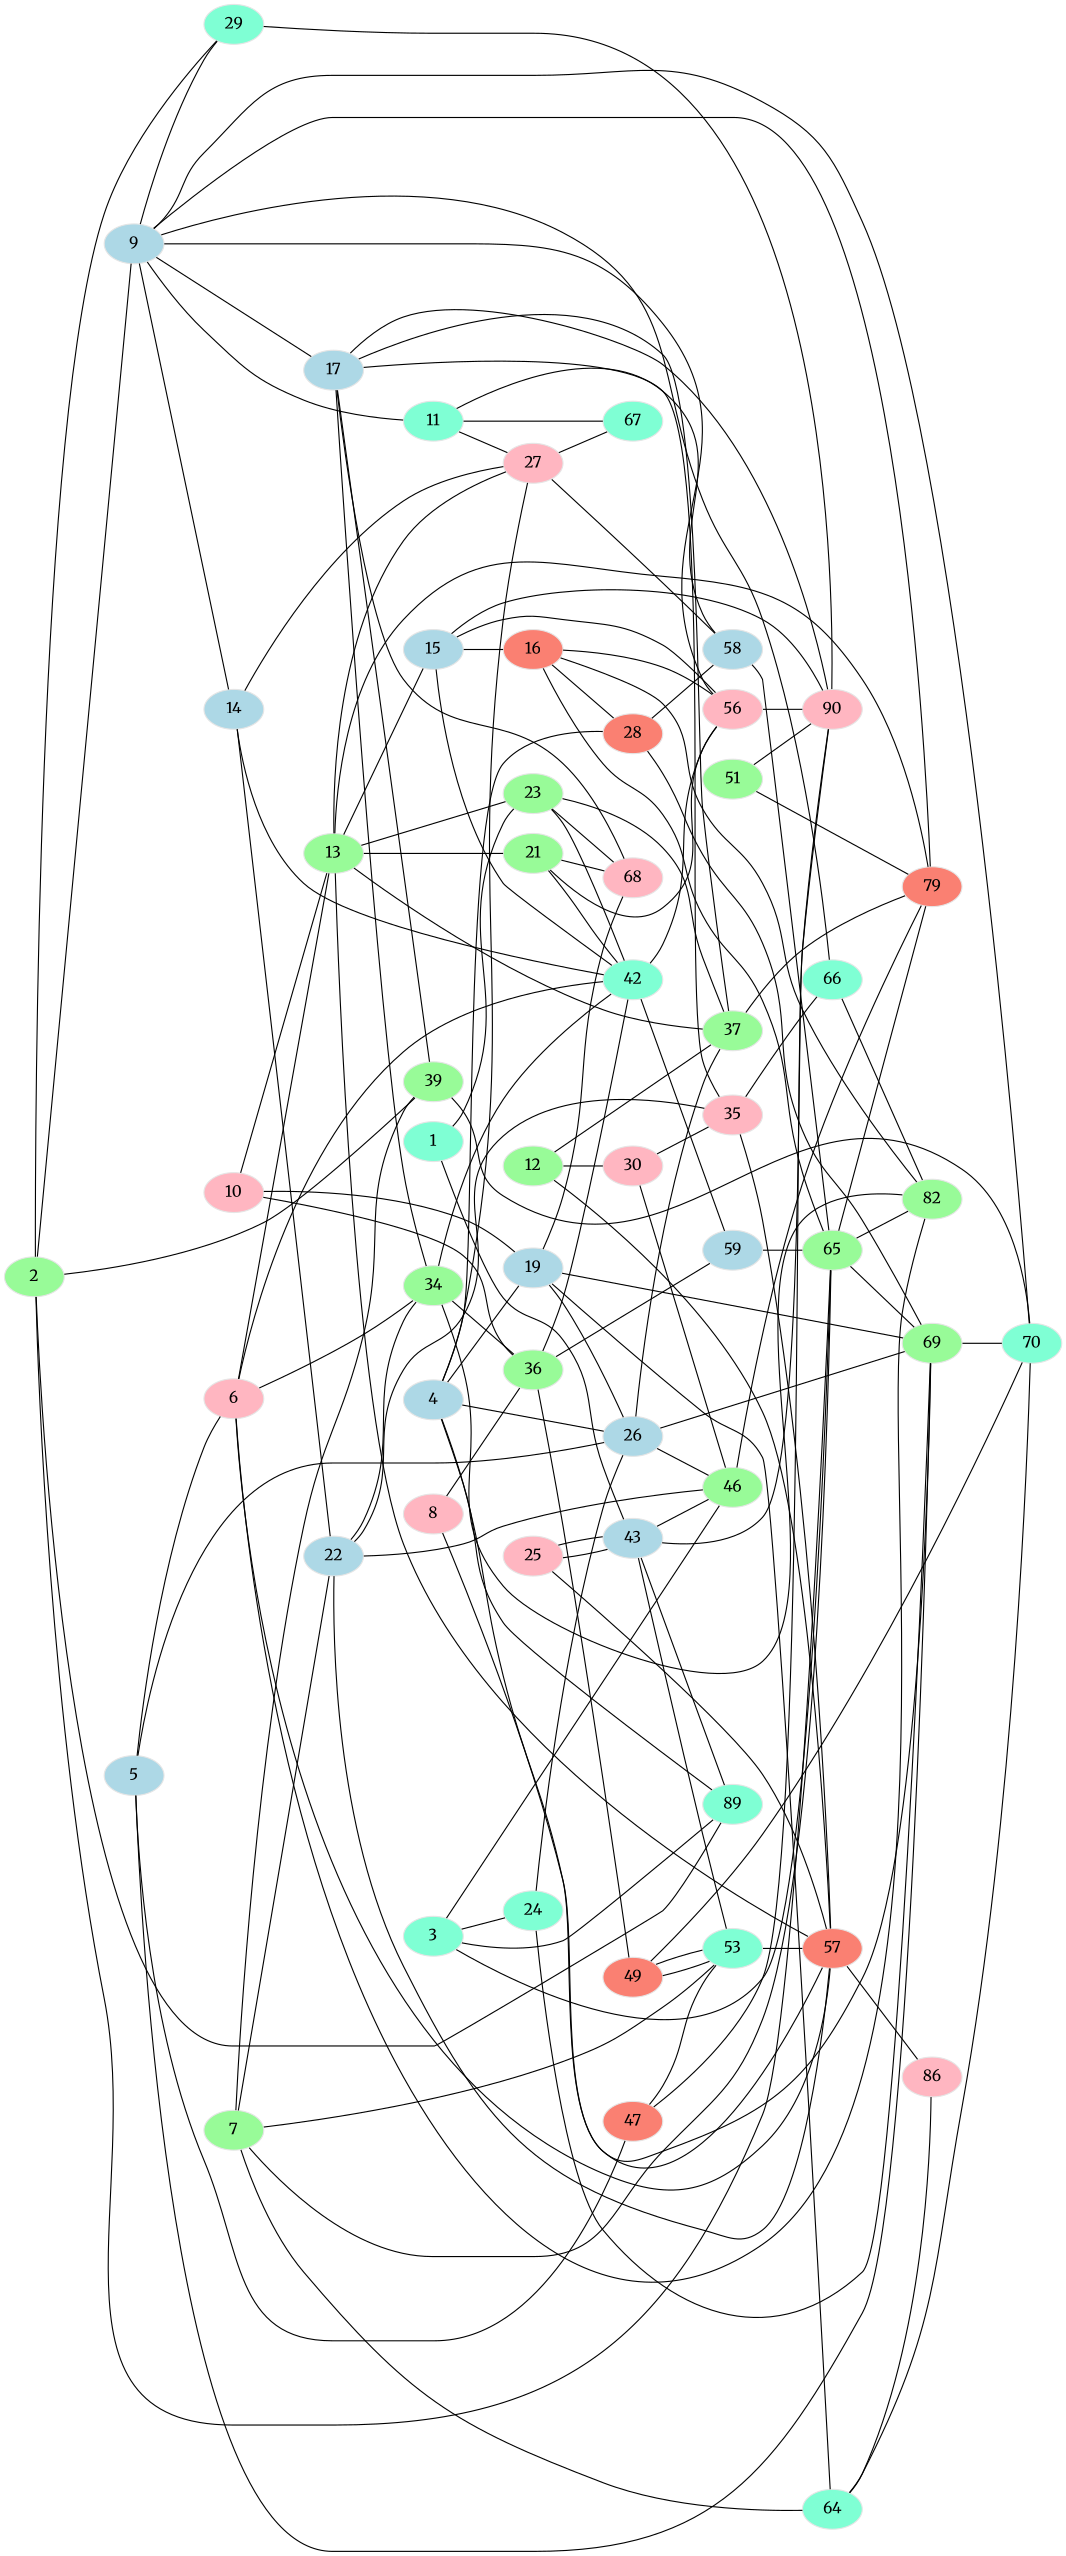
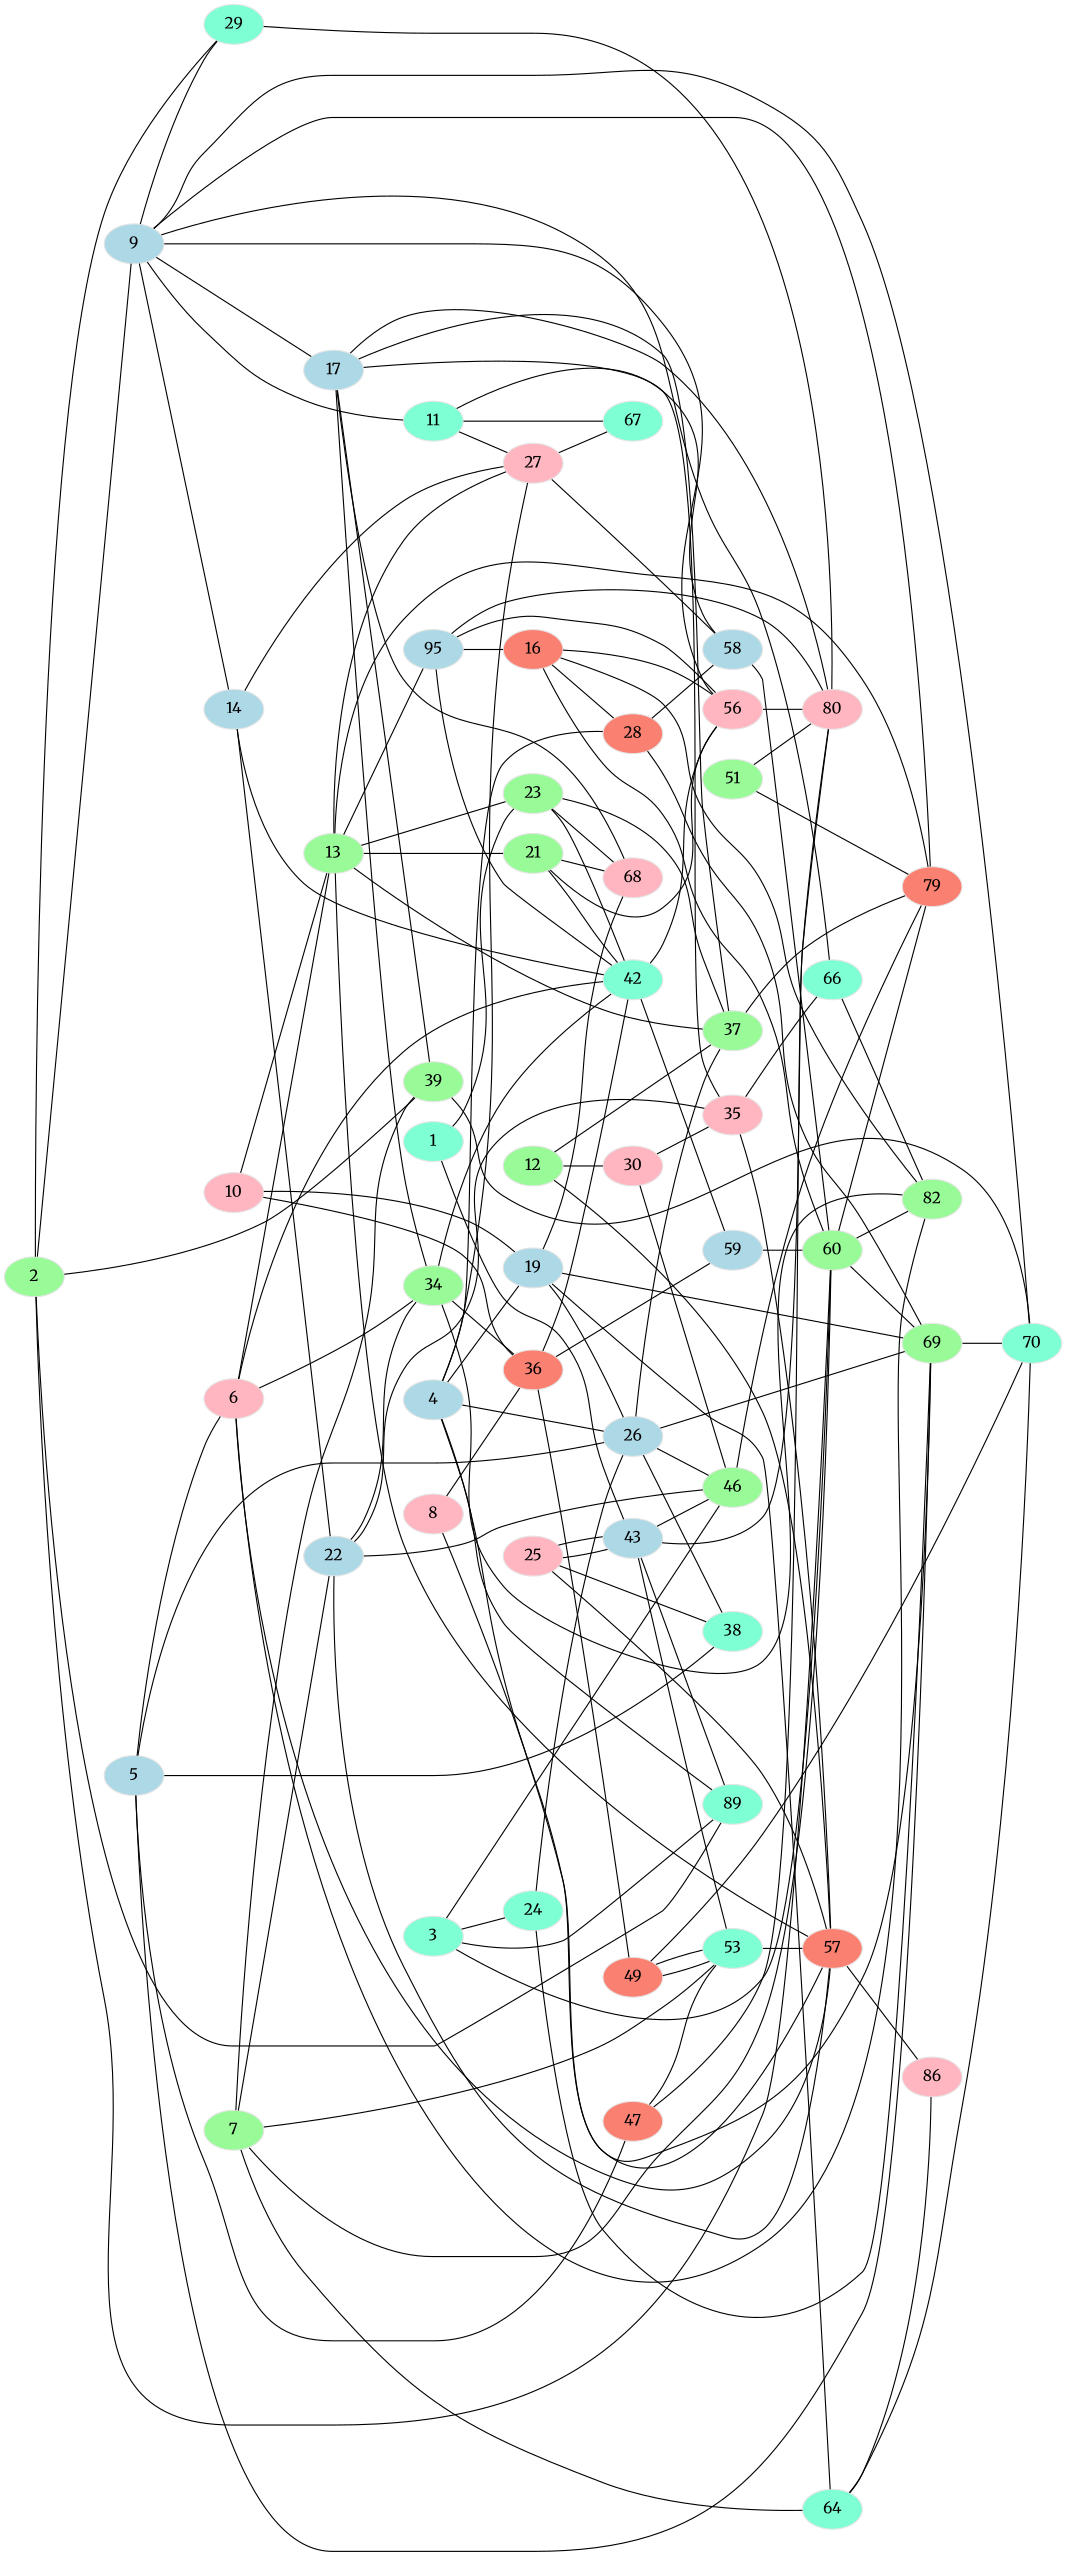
node "15": label "15" -> "95"
node "90": label "90" -> "80"
node "65": label "65" -> "60"
node "36": fillcolor palegreen -> salmon
node "38": added
